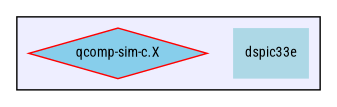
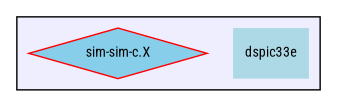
node "qcomp-sim-c.X": label "qcomp-sim-c.X" -> "sim-sim-c.X"
